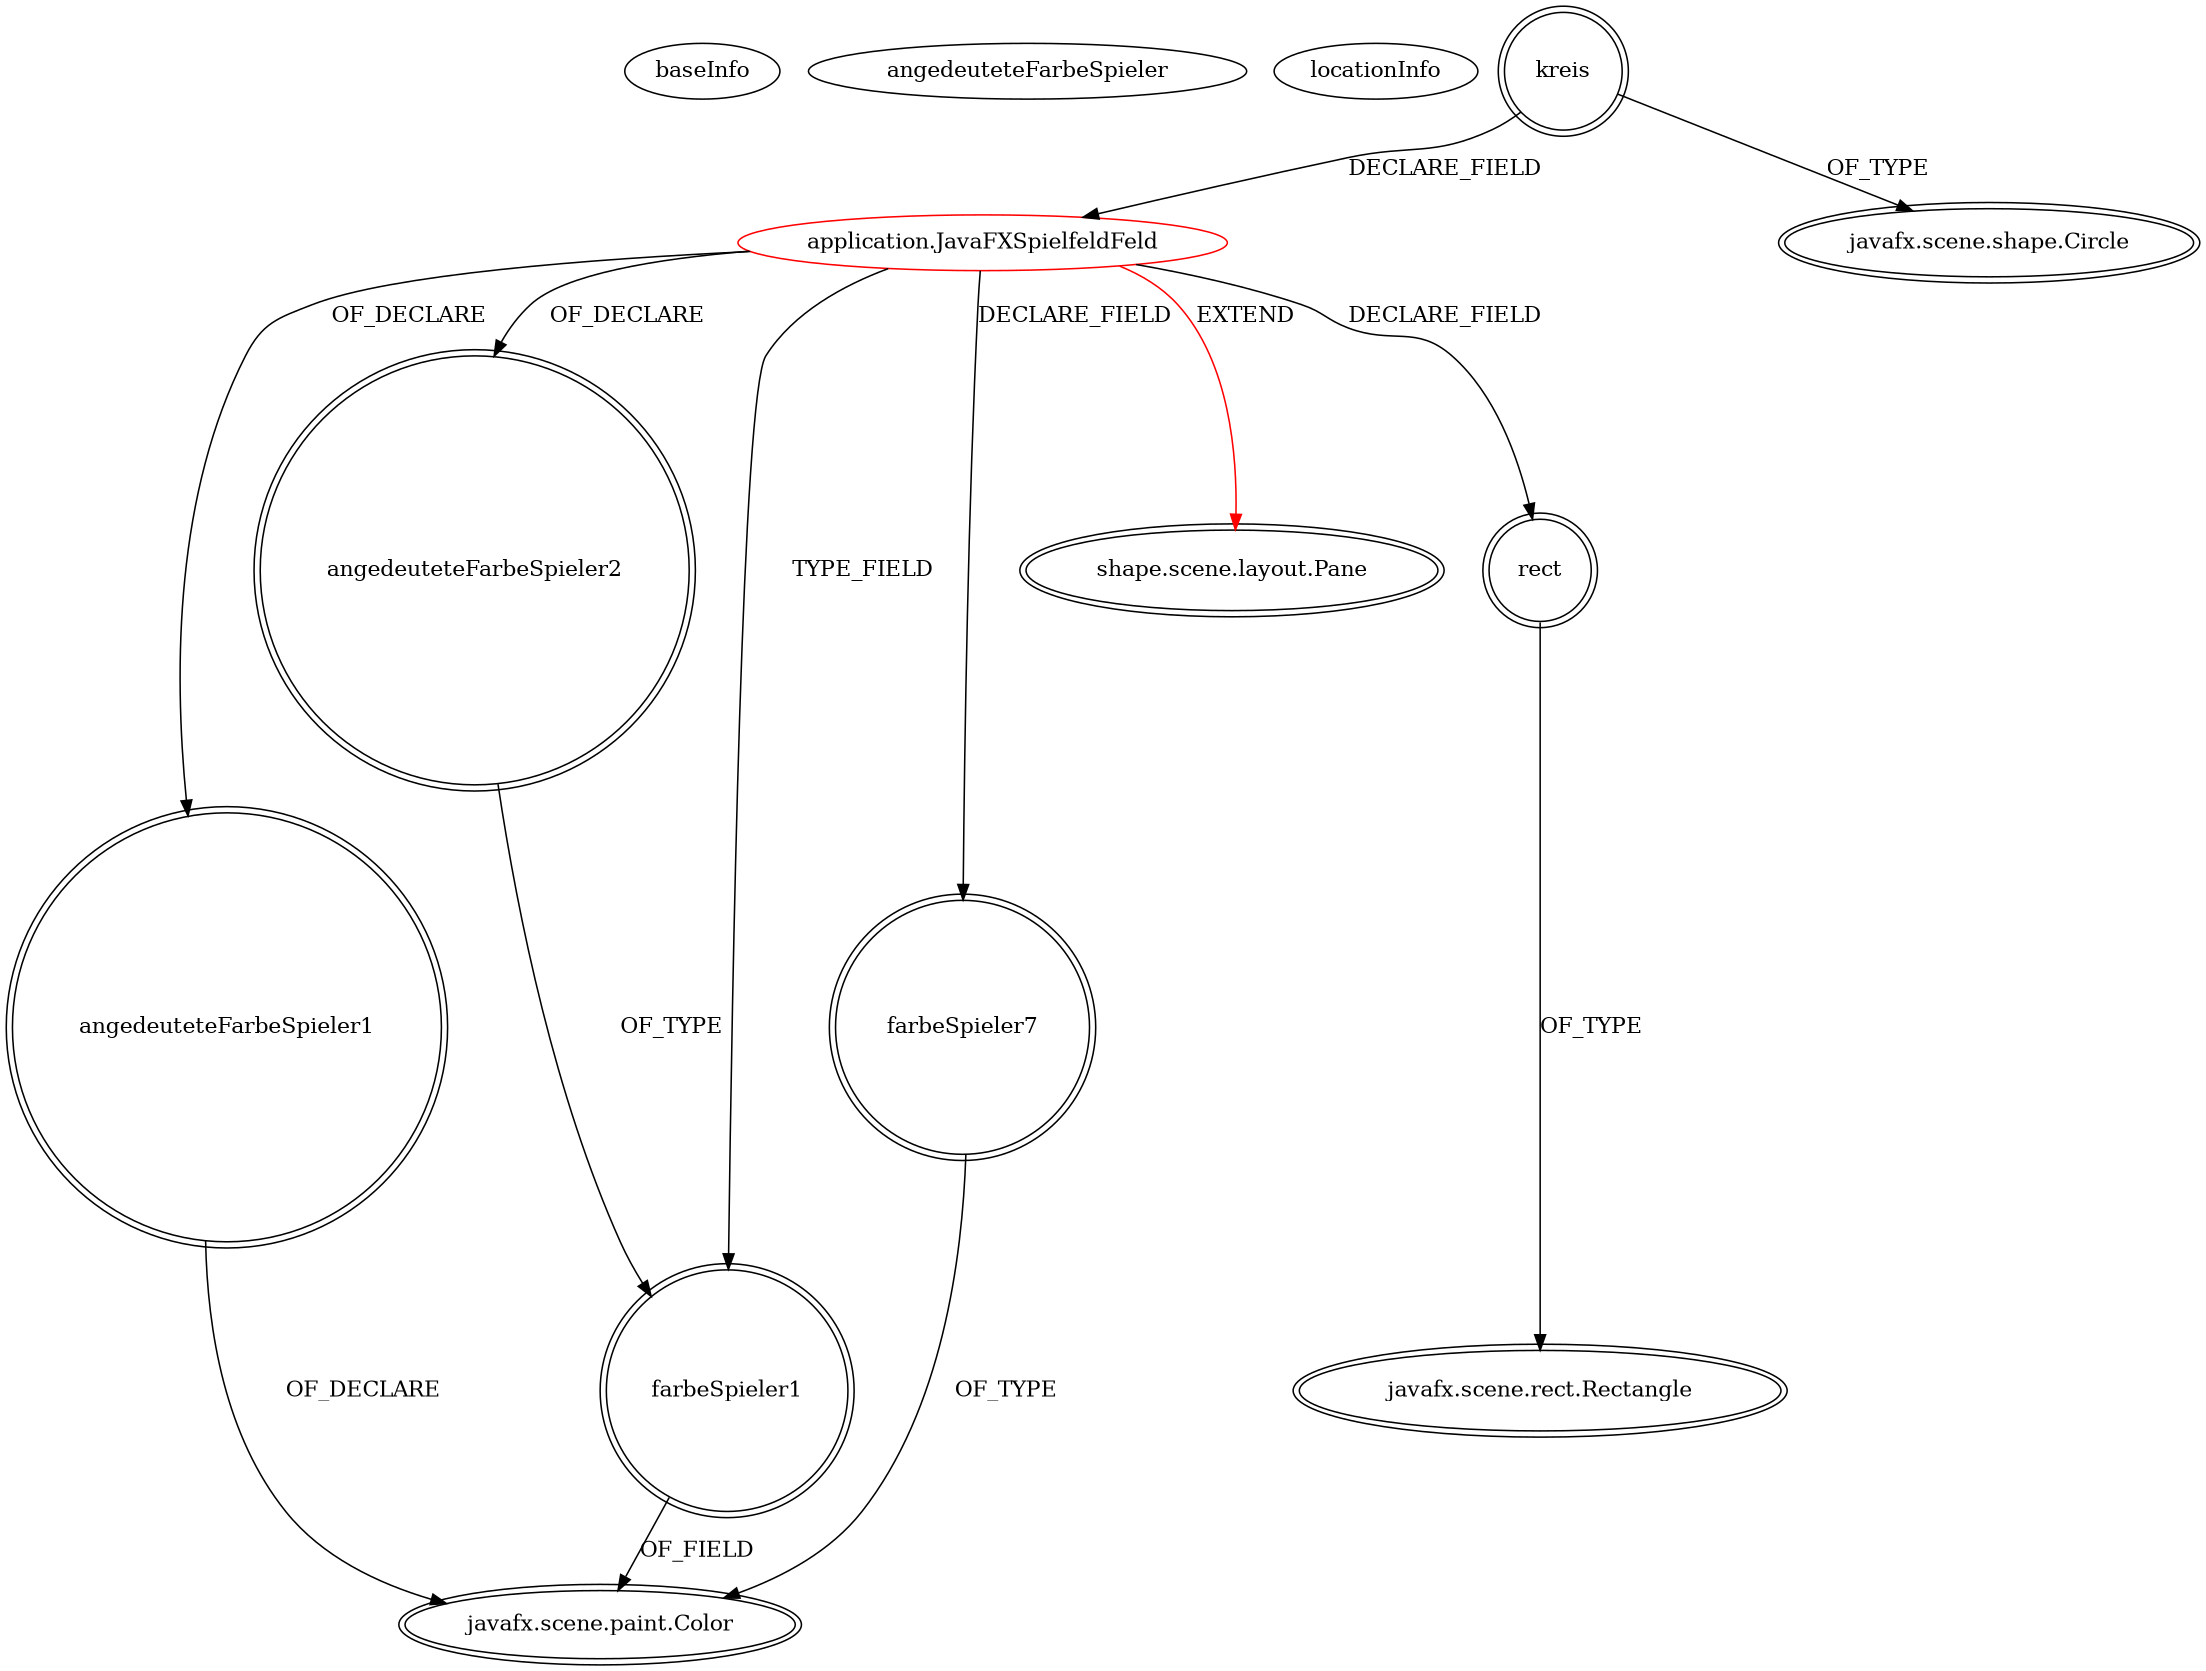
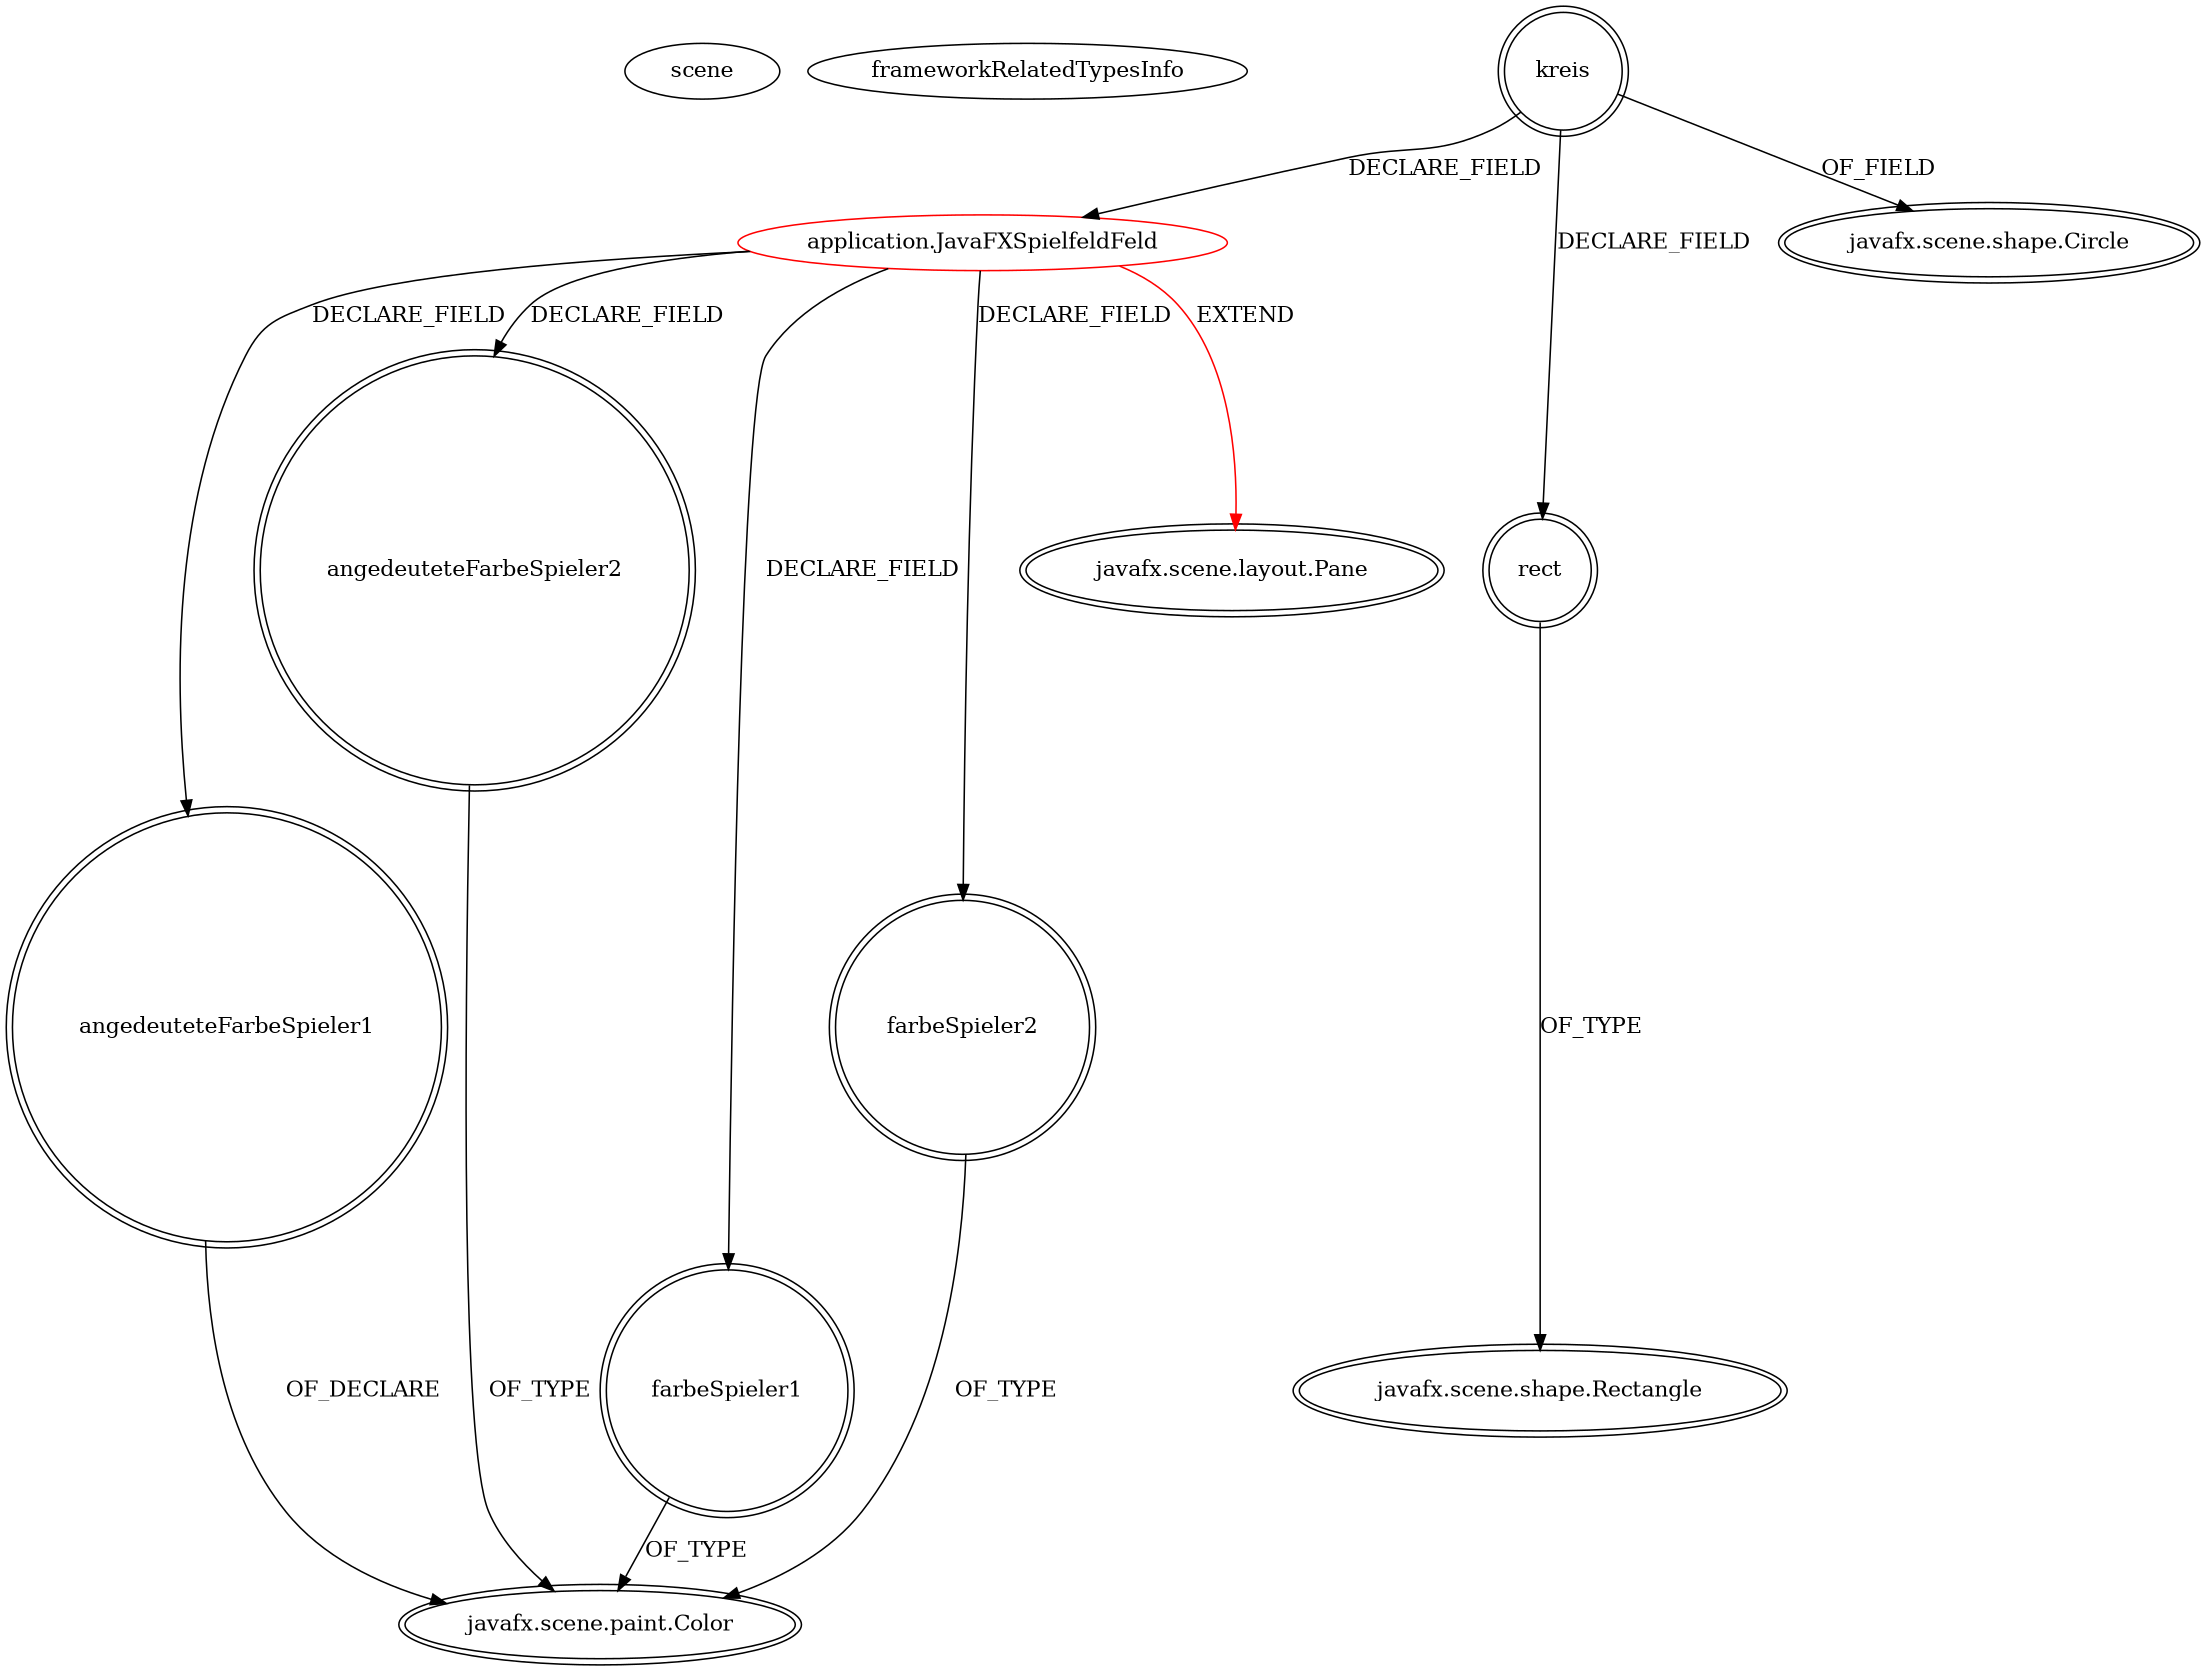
node "baseInfo": label "baseInfo" -> "scene"
node "angedeuteteFarbeSpieler": label "angedeuteteFarbeSpieler" -> "frameworkRelatedTypesInfo"
node "locationInfo": removed
edge "kreis" -> "javafx.scene.shape.Circle": label "OF_TYPE" -> "OF_FIELD"
edge "application.JavaFXSpielfeldFeld" -> "angedeuteteFarbeSpieler1": label "OF_DECLARE" -> "DECLARE_FIELD"
edge "application.JavaFXSpielfeldFeld" -> "angedeuteteFarbeSpieler2": label "OF_DECLARE" -> "DECLARE_FIELD"
edge "application.JavaFXSpielfeldFeld" -> "rect": now "kreis" -> "rect"
edge "application.JavaFXSpielfeldFeld" -> "farbeSpieler1": label "TYPE_FIELD" -> "DECLARE_FIELD"
node "shape.scene.layout.Pane": label "shape.scene.layout.Pane" -> "javafx.scene.layout.Pane"
node "farbeSpieler7": label "farbeSpieler7" -> "farbeSpieler2"
edge "angedeuteteFarbeSpieler2" -> "farbeSpieler1": now "angedeuteteFarbeSpieler2" -> "javafx.scene.paint.Color"
node "javafx.scene.rect.Rectangle": label "javafx.scene.rect.Rectangle" -> "javafx.scene.shape.Rectangle"
edge "farbeSpieler1" -> "javafx.scene.paint.Color": label "OF_FIELD" -> "OF_TYPE"
